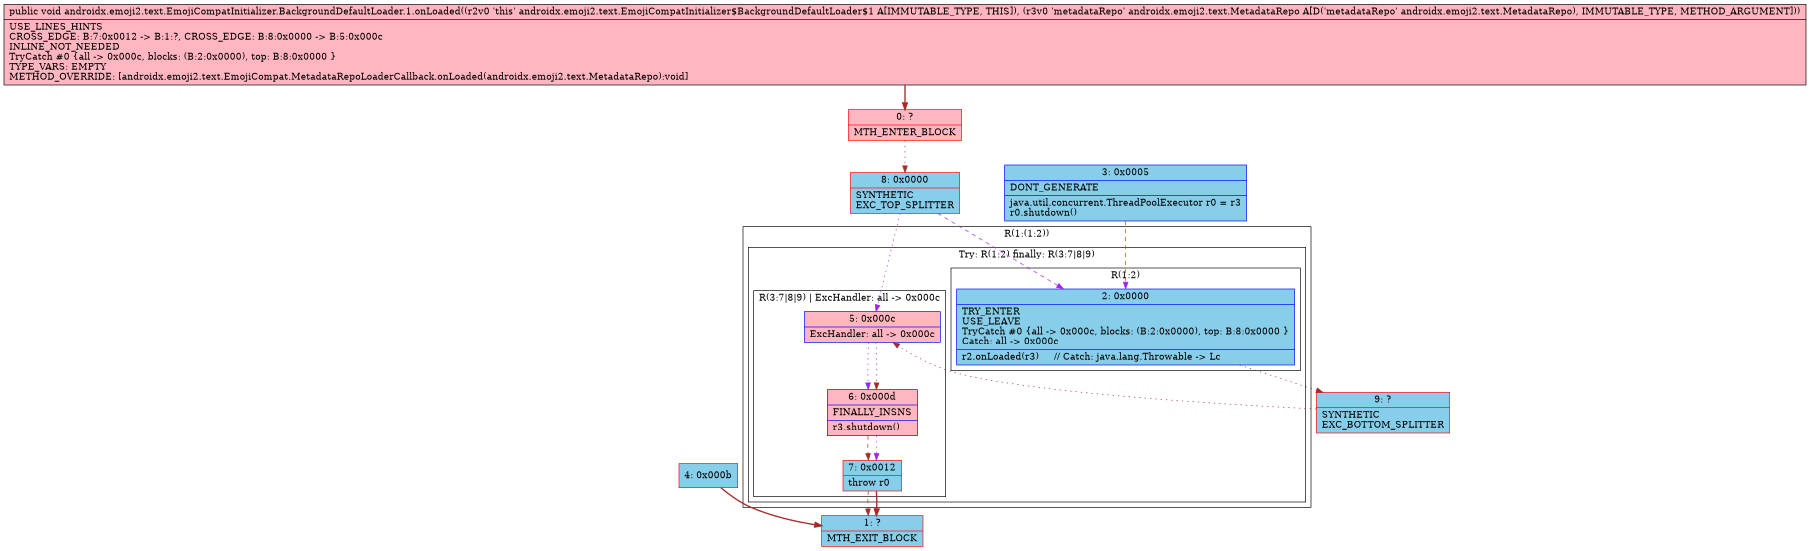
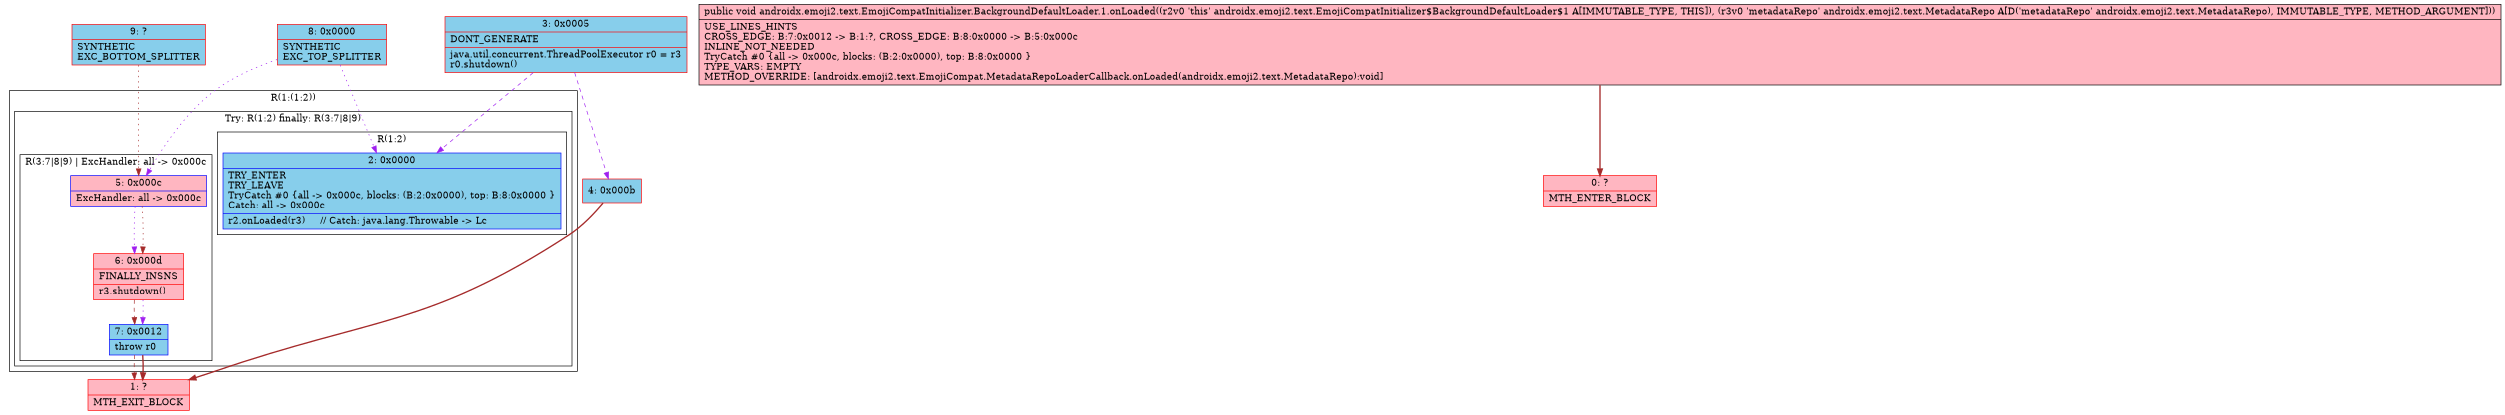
edge "3: 0x0005" -> "4: 0x000b": added
edge "0: ?" -> "8: 0x0000": removed
node "3: 0x0005": color blue -> red
edge "8: 0x0000" -> "2: 0x0000": style dashed -> dotted
node "2: 0x0000": text "USE_LEAVE" -> "TRY_LEAVE"
edge "2: 0x0000" -> "9: ?": removed
node "6: 0x000d": color blue -> red
node "7: 0x0012": color red -> blue
node "1: ?": fillcolor skyblue -> lightpink
